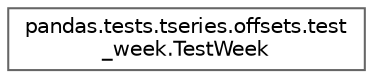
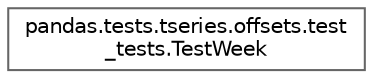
node "pandas.tests.tseries.offsets.test _week.TestWeek": label "pandas.tests.tseries.offsets.test _week.TestWeek" -> "pandas.tests.tseries.offsets.test _tests.TestWeek"
